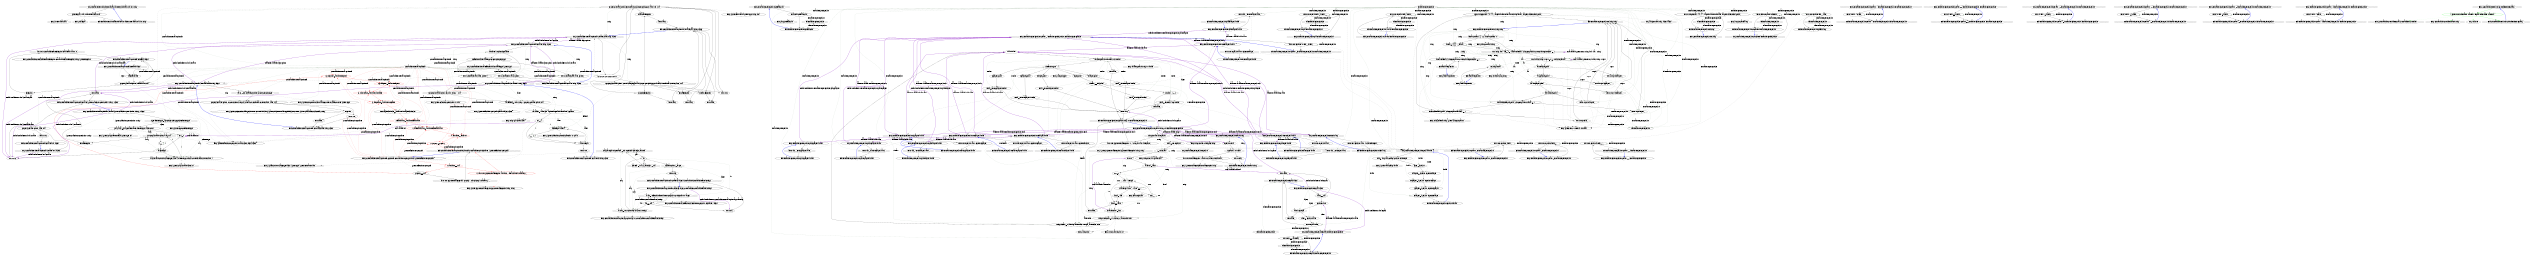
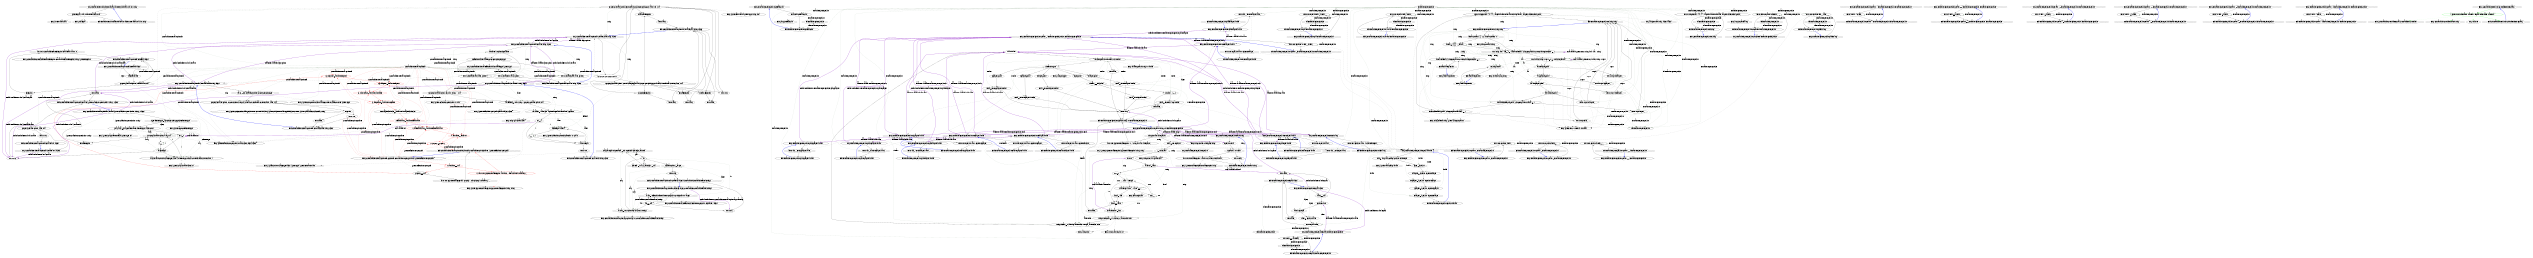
node "Entry Humanizer.Bytes.ByteSize.AddBits(long)": added
